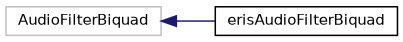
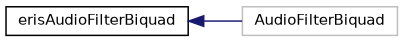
edge "erisAudioFilterBiquad" -> "AudioFilterBiquad": reversed
